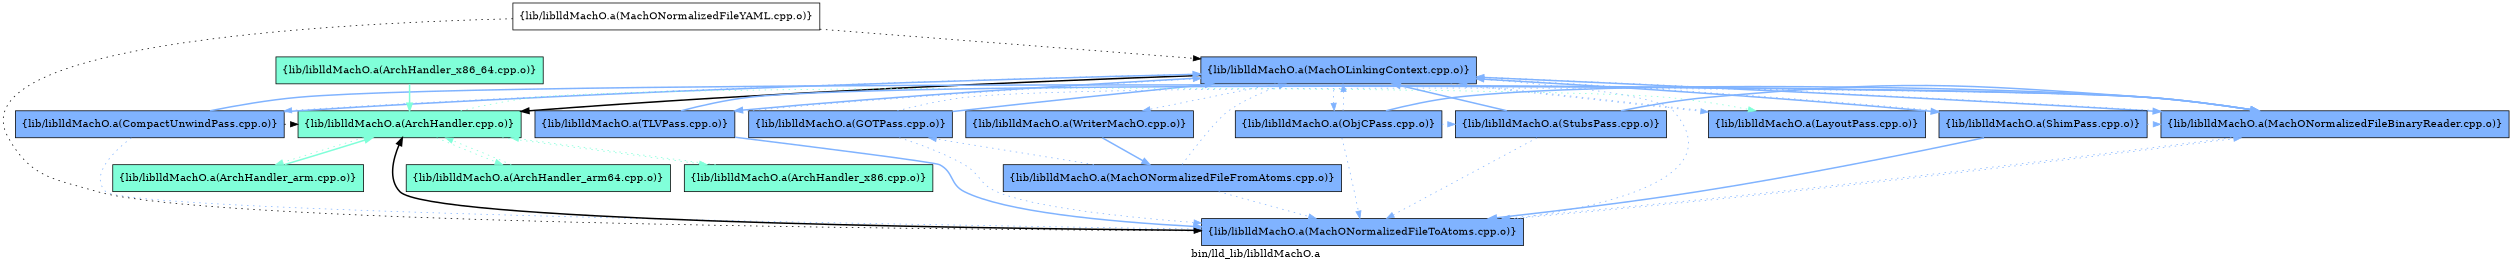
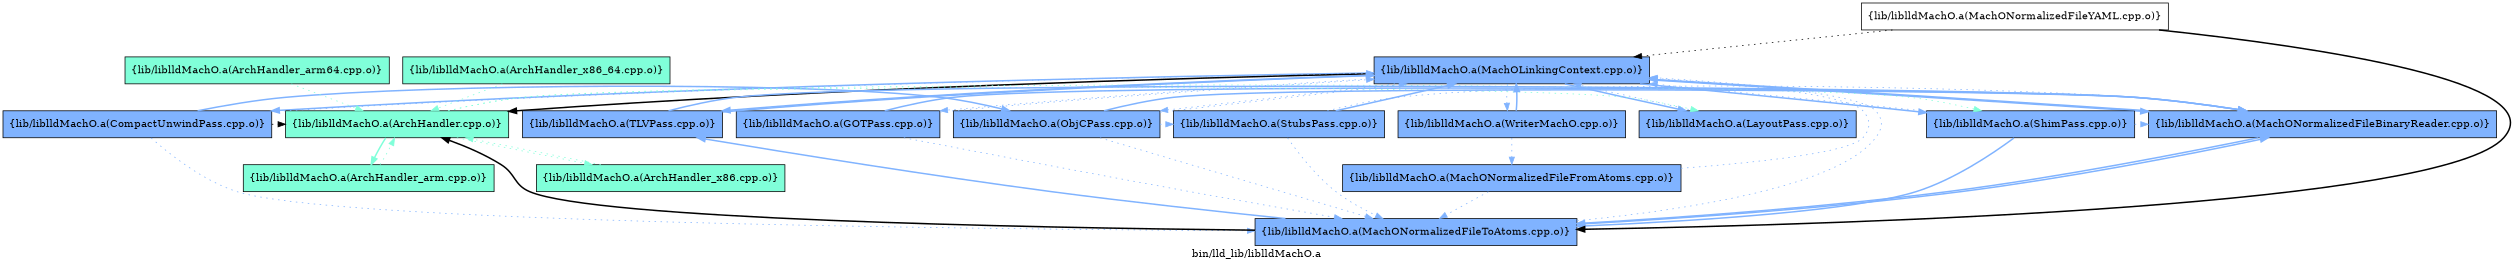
edge "{lib/liblldMachO.a(CompactUnwindPass.cpp.o)}" -> "{lib/liblldMachO.a(MachONormalizedFileBinaryReader.cpp.o)}": now "{lib/liblldMachO.a(CompactUnwindPass.cpp.o)}" -> "{lib/liblldMachO.a(ObjCPass.cpp.o)}"
edge "{lib/liblldMachO.a(StubsPass.cpp.o)}" -> "{lib/liblldMachO.a(MachONormalizedFileBinaryReader.cpp.o)}": style bold -> dotted
edge "{lib/liblldMachO.a(MachOLinkingContext.cpp.o)}" -> "{lib/liblldMachO.a(CompactUnwindPass.cpp.o)}": style dotted -> bold
edge "{lib/liblldMachO.a(GOTPass.cpp.o)}" -> "{lib/liblldMachO.a(MachONormalizedFileBinaryReader.cpp.o)}": style dotted -> bold
edge "{lib/liblldMachO.a(CompactUnwindPass.cpp.o)}" -> "{lib/liblldMachO.a(MachOLinkingContext.cpp.o)}": style bold -> dotted
edge "{lib/liblldMachO.a(MachONormalizedFileBinaryReader.cpp.o)}" -> "{lib/liblldMachO.a(MachOLinkingContext.cpp.o)}": style dotted -> bold
edge "{lib/liblldMachO.a(TLVPass.cpp.o)}" -> "{lib/liblldMachO.a(MachOLinkingContext.cpp.o)}": style dotted -> bold
edge "{lib/liblldMachO.a(ArchHandler_x86_64.cpp.o)}" -> "{lib/liblldMachO.a(ArchHandler.cpp.o)}": style bold -> dotted
edge "{lib/liblldMachO.a(GOTPass.cpp.o)}" -> "{lib/liblldMachO.a(MachOLinkingContext.cpp.o)}": style bold -> dotted
edge "{lib/liblldMachO.a(MachOLinkingContext.cpp.o)}" -> "{lib/liblldMachO.a(LayoutPass.cpp.o)}": style dotted -> bold
edge "{lib/liblldMachO.a(WriterMachO.cpp.o)}" -> "{lib/liblldMachO.a(MachOLinkingContext.cpp.o)}": added
edge "{lib/liblldMachO.a(WriterMachO.cpp.o)}" -> "{lib/liblldMachO.a(MachONormalizedFileFromAtoms.cpp.o)}": style bold -> dotted
edge "{lib/liblldMachO.a(ArchHandler.cpp.o)}" -> "{lib/liblldMachO.a(ArchHandler_arm.cpp.o)}": style dotted -> bold
edge "{lib/liblldMachO.a(ArchHandler.cpp.o)}" -> "{lib/liblldMachO.a(ArchHandler_arm64.cpp.o)}": now "{lib/liblldMachO.a(ArchHandler.cpp.o)}" -> "{lib/liblldMachO.a(ShimPass.cpp.o)}"
edge "{lib/liblldMachO.a(ArchHandler_arm.cpp.o)}" -> "{lib/liblldMachO.a(ArchHandler.cpp.o)}": style bold -> dotted
edge "{lib/liblldMachO.a(MachONormalizedFileFromAtoms.cpp.o)}" -> "{lib/liblldMachO.a(GOTPass.cpp.o)}": now "{lib/liblldMachO.a(MachOLinkingContext.cpp.o)}" -> "{lib/liblldMachO.a(GOTPass.cpp.o)}"
edge "{lib/liblldMachO.a(MachONormalizedFileBinaryReader.cpp.o)}" -> "{lib/liblldMachO.a(MachONormalizedFileToAtoms.cpp.o)}": style dotted -> bold
edge "{lib/liblldMachO.a(MachONormalizedFileToAtoms.cpp.o)}" -> "{lib/liblldMachO.a(MachONormalizedFileBinaryReader.cpp.o)}": style dotted -> bold
edge "{lib/liblldMachO.a(TLVPass.cpp.o)}" -> "{lib/liblldMachO.a(MachONormalizedFileToAtoms.cpp.o)}": reversed
edge "{lib/liblldMachO.a(MachONormalizedFileYAML.cpp.o)}" -> "{lib/liblldMachO.a(MachONormalizedFileToAtoms.cpp.o)}": style dotted -> bold
